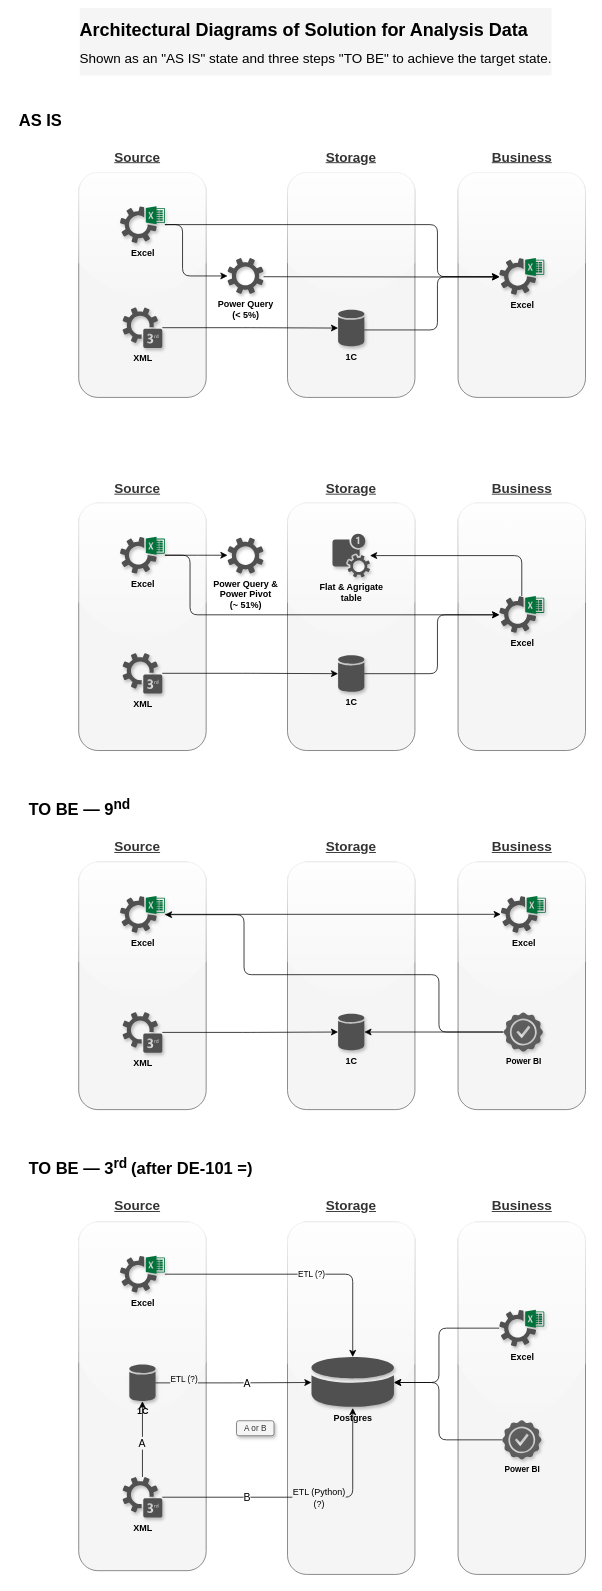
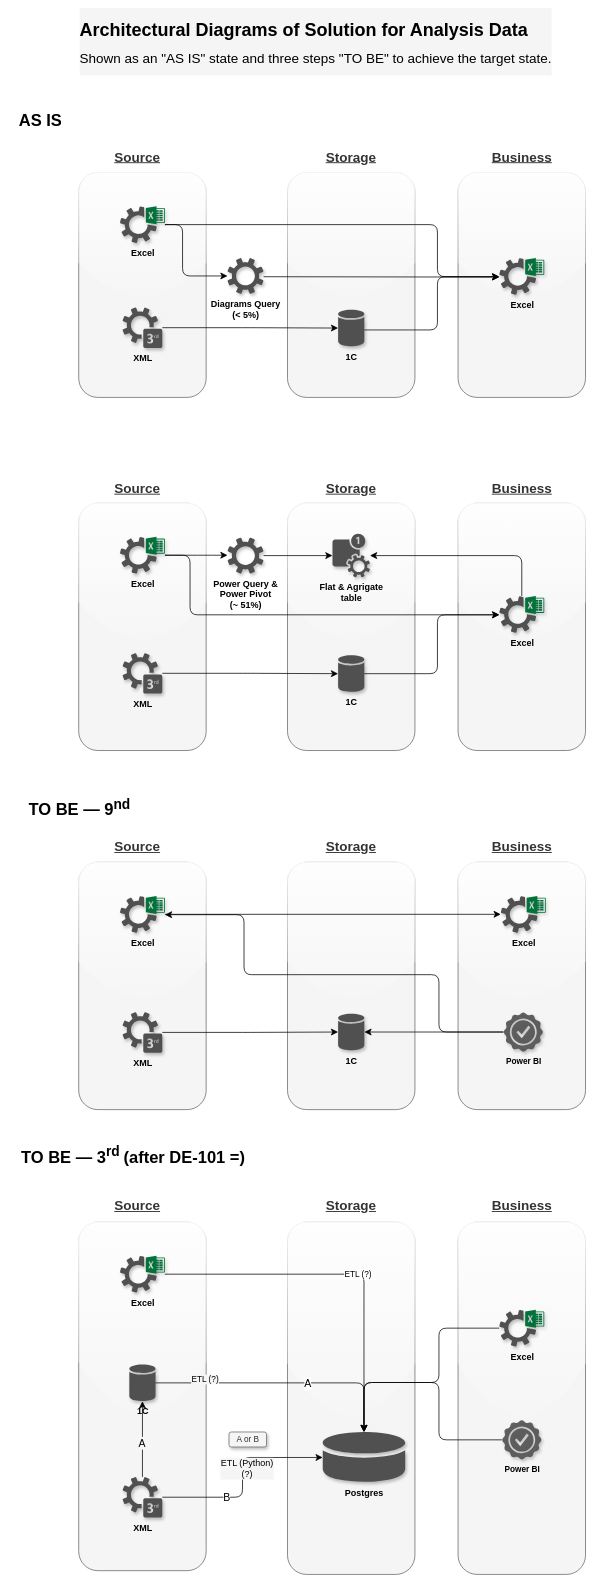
node "Power Query (< 5%)": label "Power Query (< 5%)" -> "Diagrams Query (< 5%)"
edge "Power Query & Power Pivot (~ 51%)" -> "Flat & Agrigate table": added
node "TO BE — 3rd (after DE-101 =)": moved (142, 1167) -> (135, 1155)
node "Postgres": moved (353, 1383) -> (364, 1458)
node "A or B": moved (255, 1428) -> (248, 1440)
